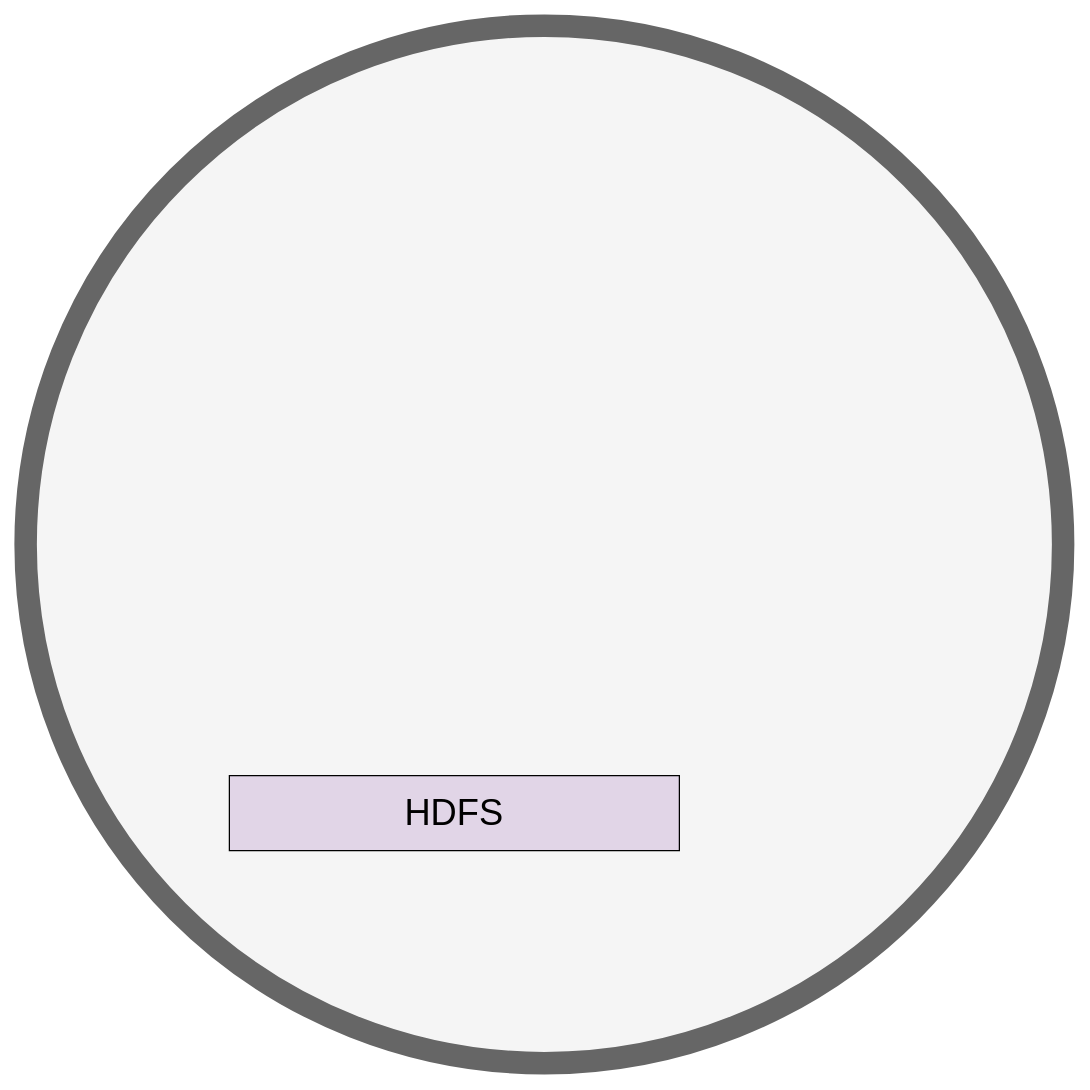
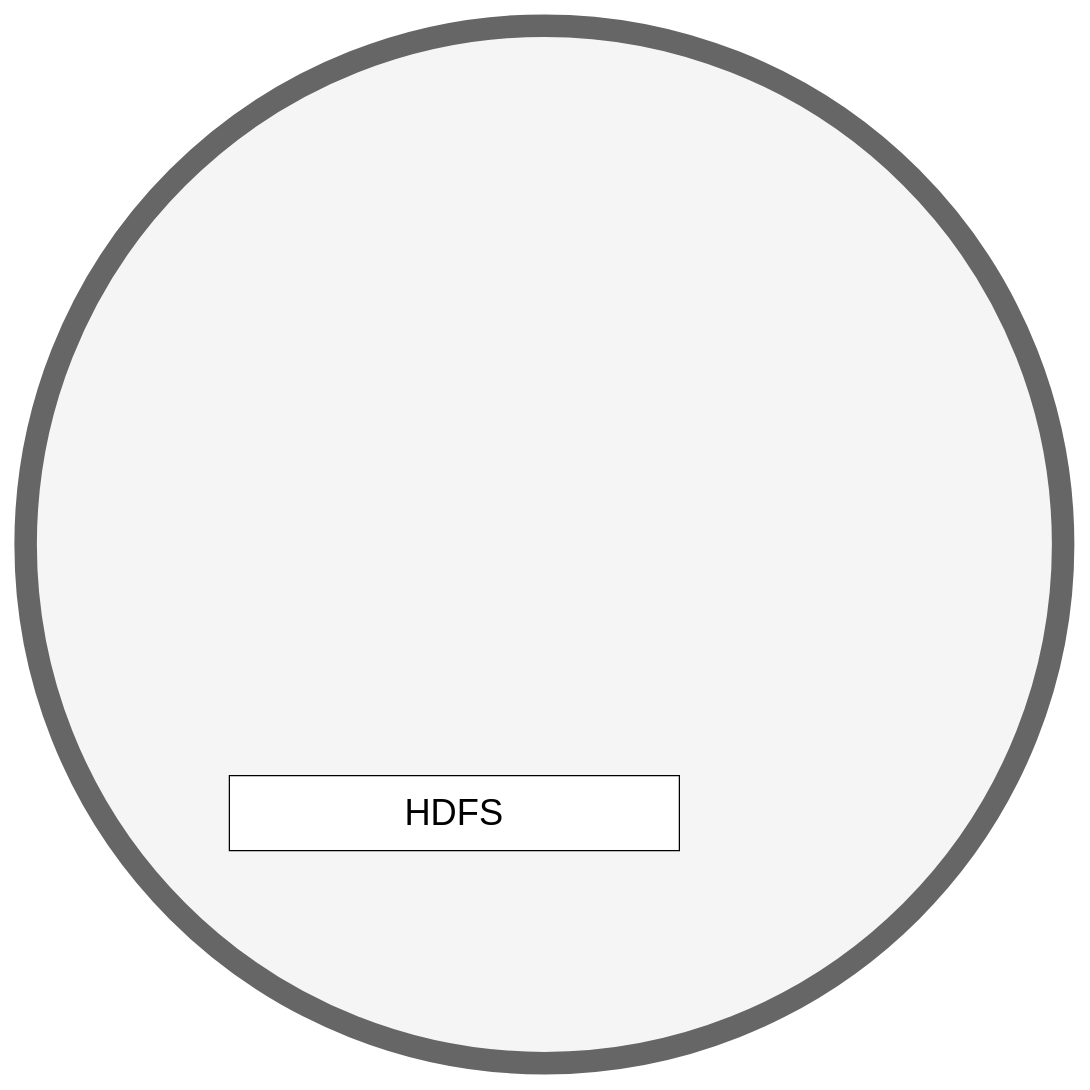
node "HDFS": fillcolor #e1d5e7 -> #ffffff
